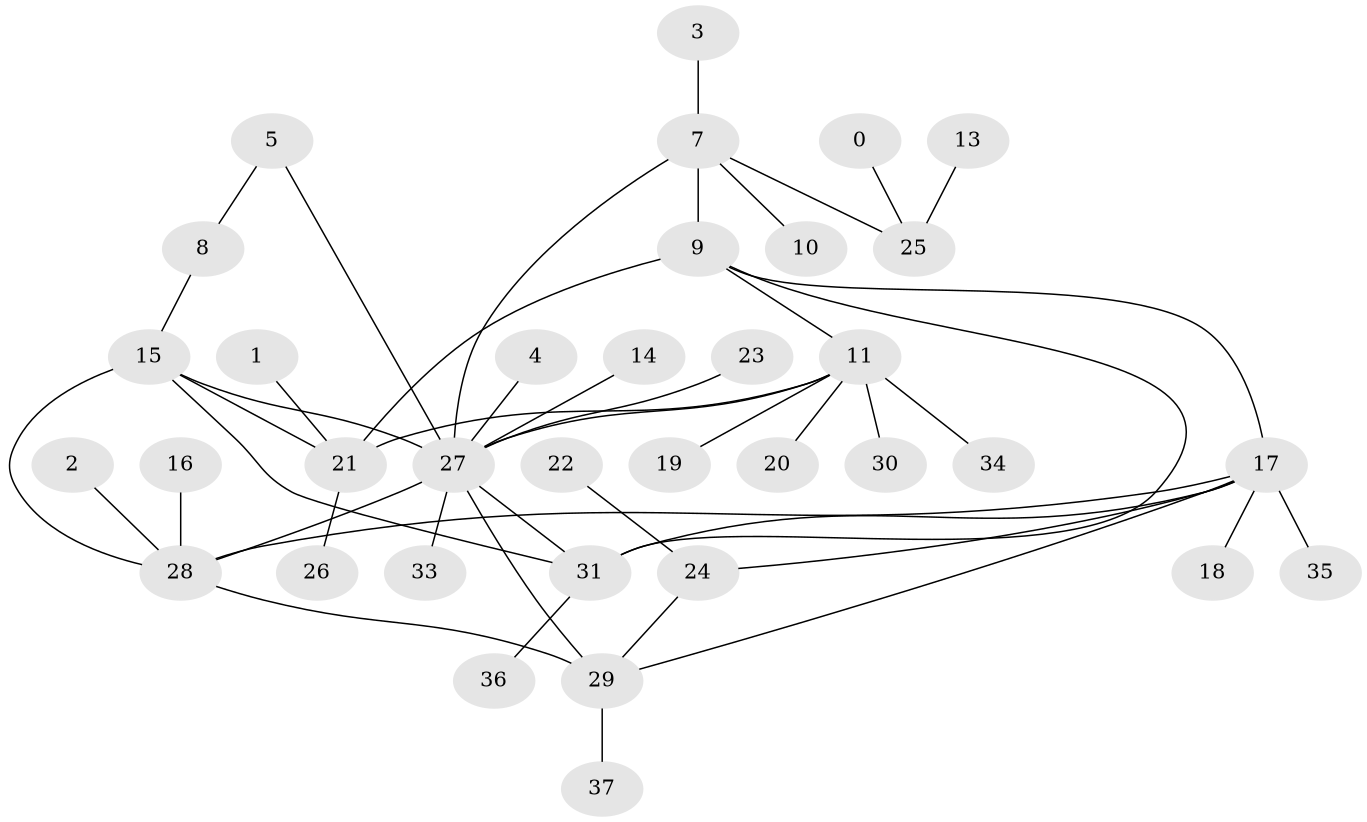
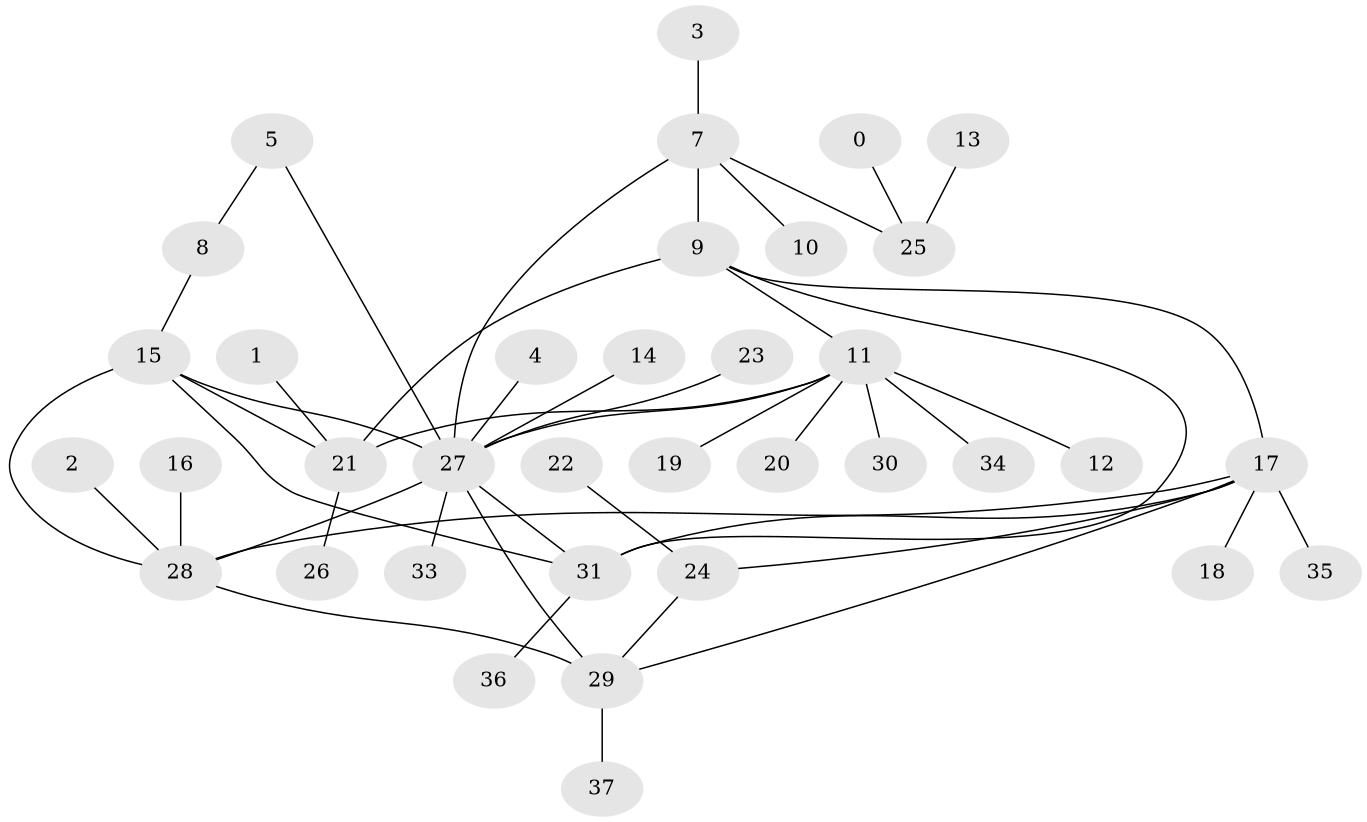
node "12": added
